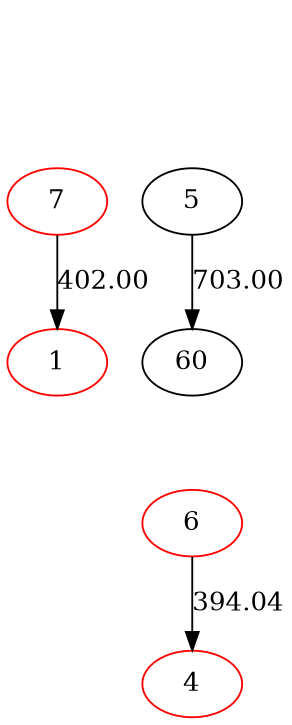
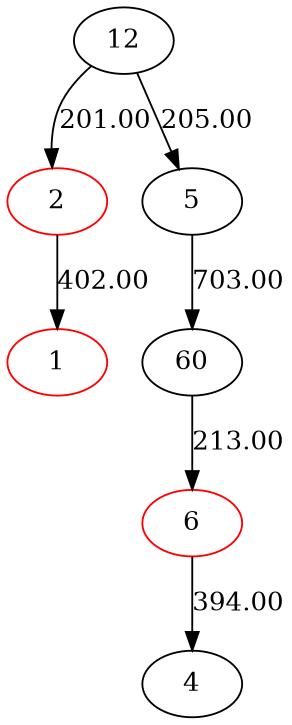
node "12": added
node "7": label "7" -> "2"
edge "60" -> "6": added, label "213.00"
edge "6" -> "4": label "394.04" -> "394.00"
node "4": color red -> black
